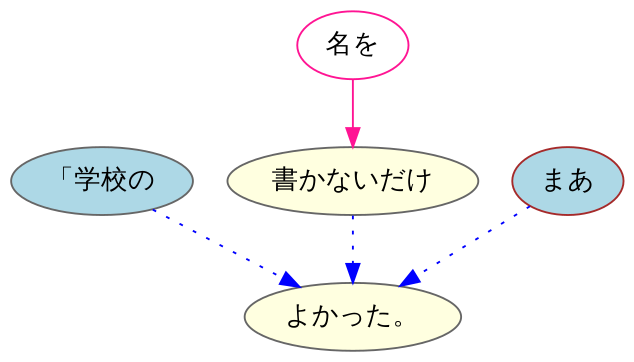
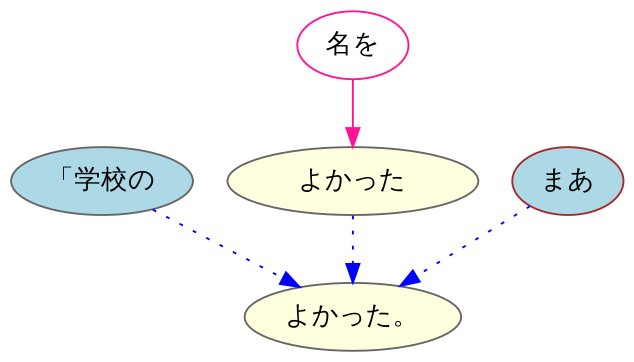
node "書かないだけ": label "書かないだけ" -> "よかった"
